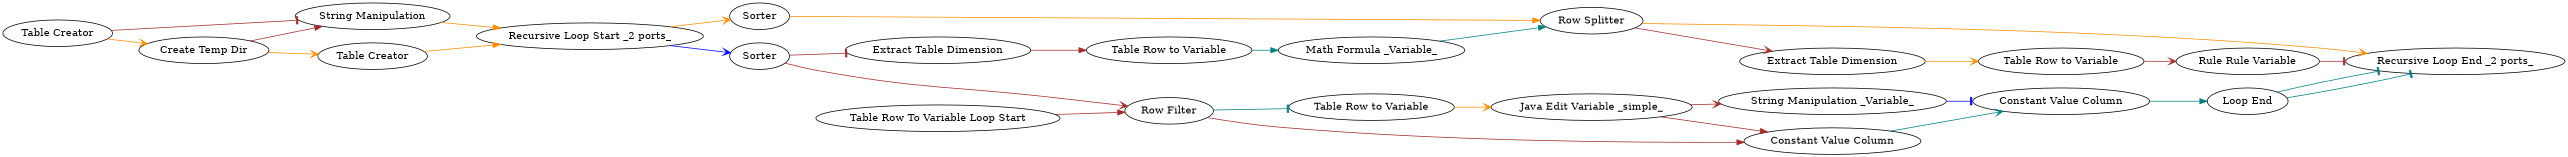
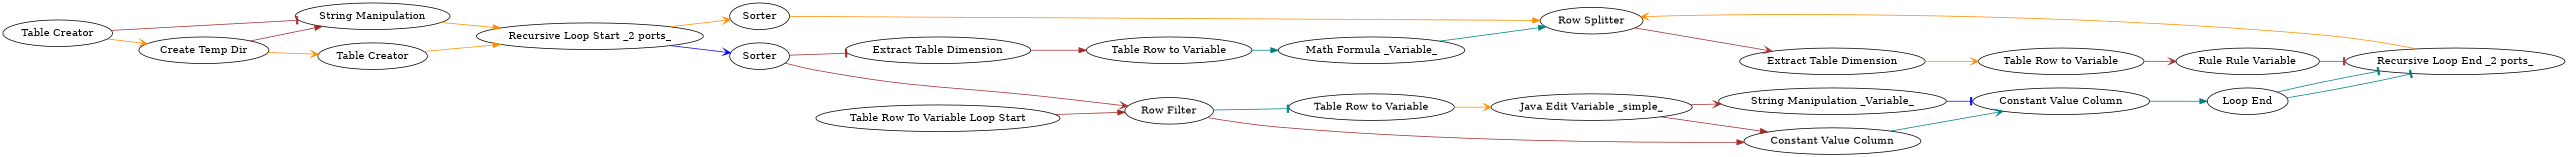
edge "Row Splitter" -> "Recursive Loop End _2 ports_": reversed
